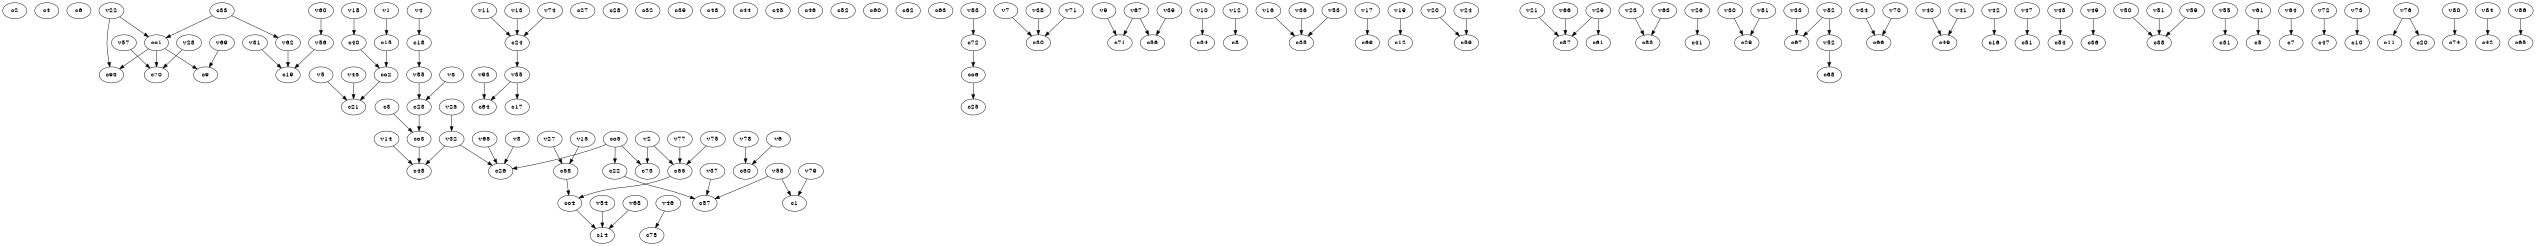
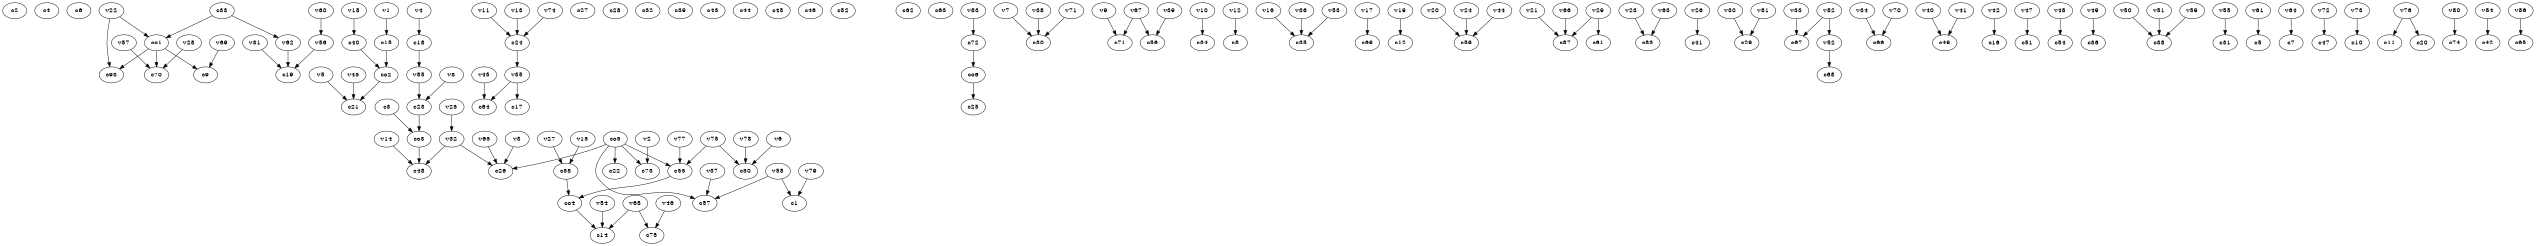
node "c60": removed
node "v44": added
node "v93": label "v93" -> "v43"
edge "v2" -> "c55": now "co5" -> "c55"
edge "v75" -> "c50": added
edge "c22" -> "c57": now "co5" -> "c57"
edge "v68" -> "c75": added
